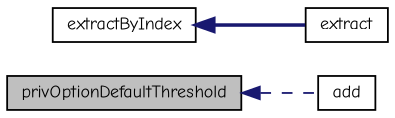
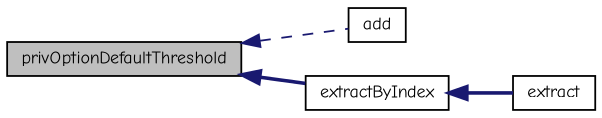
edge "extractByIndex" -> "privOptionDefaultThreshold": added
